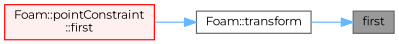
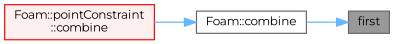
node "Foam::pointConstraint ::first": label "Foam::pointConstraint ::first" -> "Foam::pointConstraint ::combine"
node "Foam::transform": label "Foam::transform" -> "Foam::combine"
